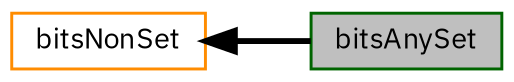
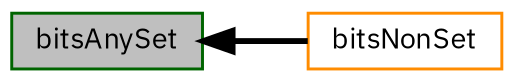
edge "bitsAnySet" -> "bitsNonSet": reversed
